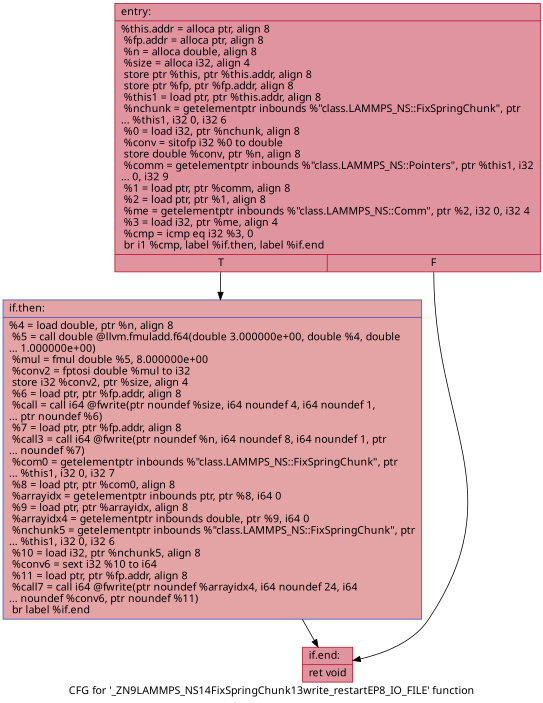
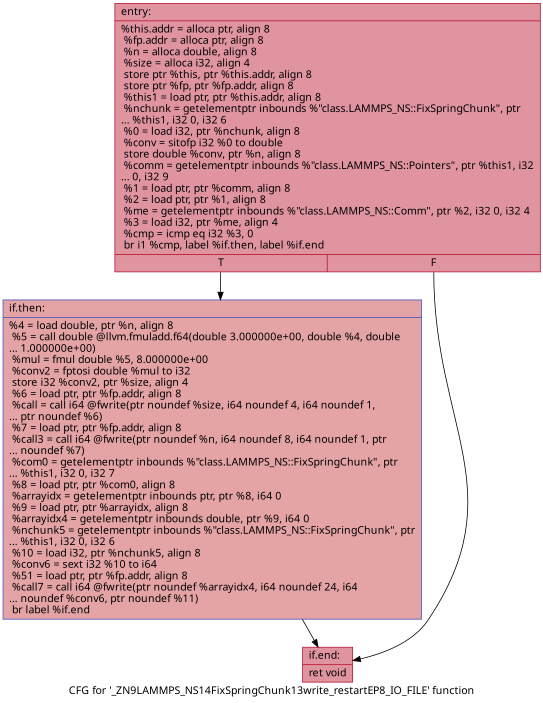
node "if.then:": text "%11 = load ptr, ptr %fp.addr, align 8" -> "%51 = load ptr, ptr %fp.addr, align 8"
